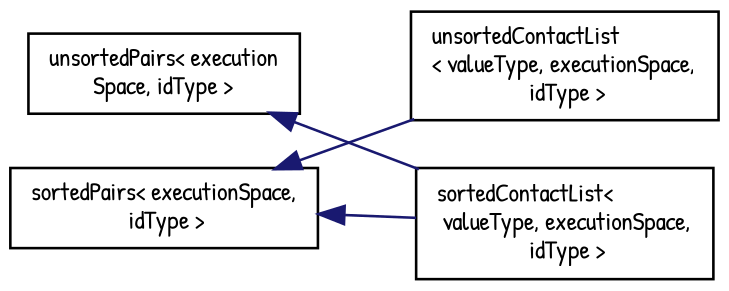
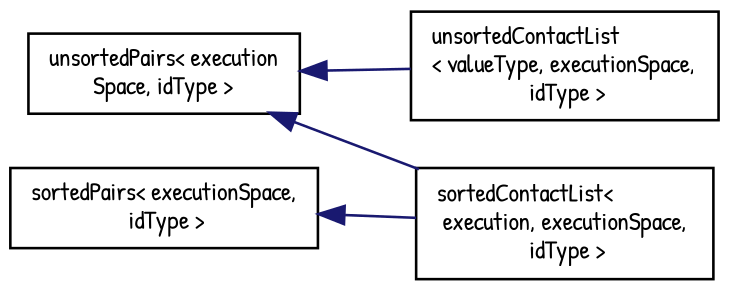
edge "unsortedContactList < valueType, executionSpace, idType >" -> "sortedPairs< executionSpace, idType >": now "unsortedContactList < valueType, executionSpace, idType >" -> "unsortedPairs< execution Space, idType >"
node "sortedContactList< valueType, executionSpace, idType >": label "sortedContactList< valueType, executionSpace, idType >" -> "sortedContactList< execution, executionSpace, idType >"
